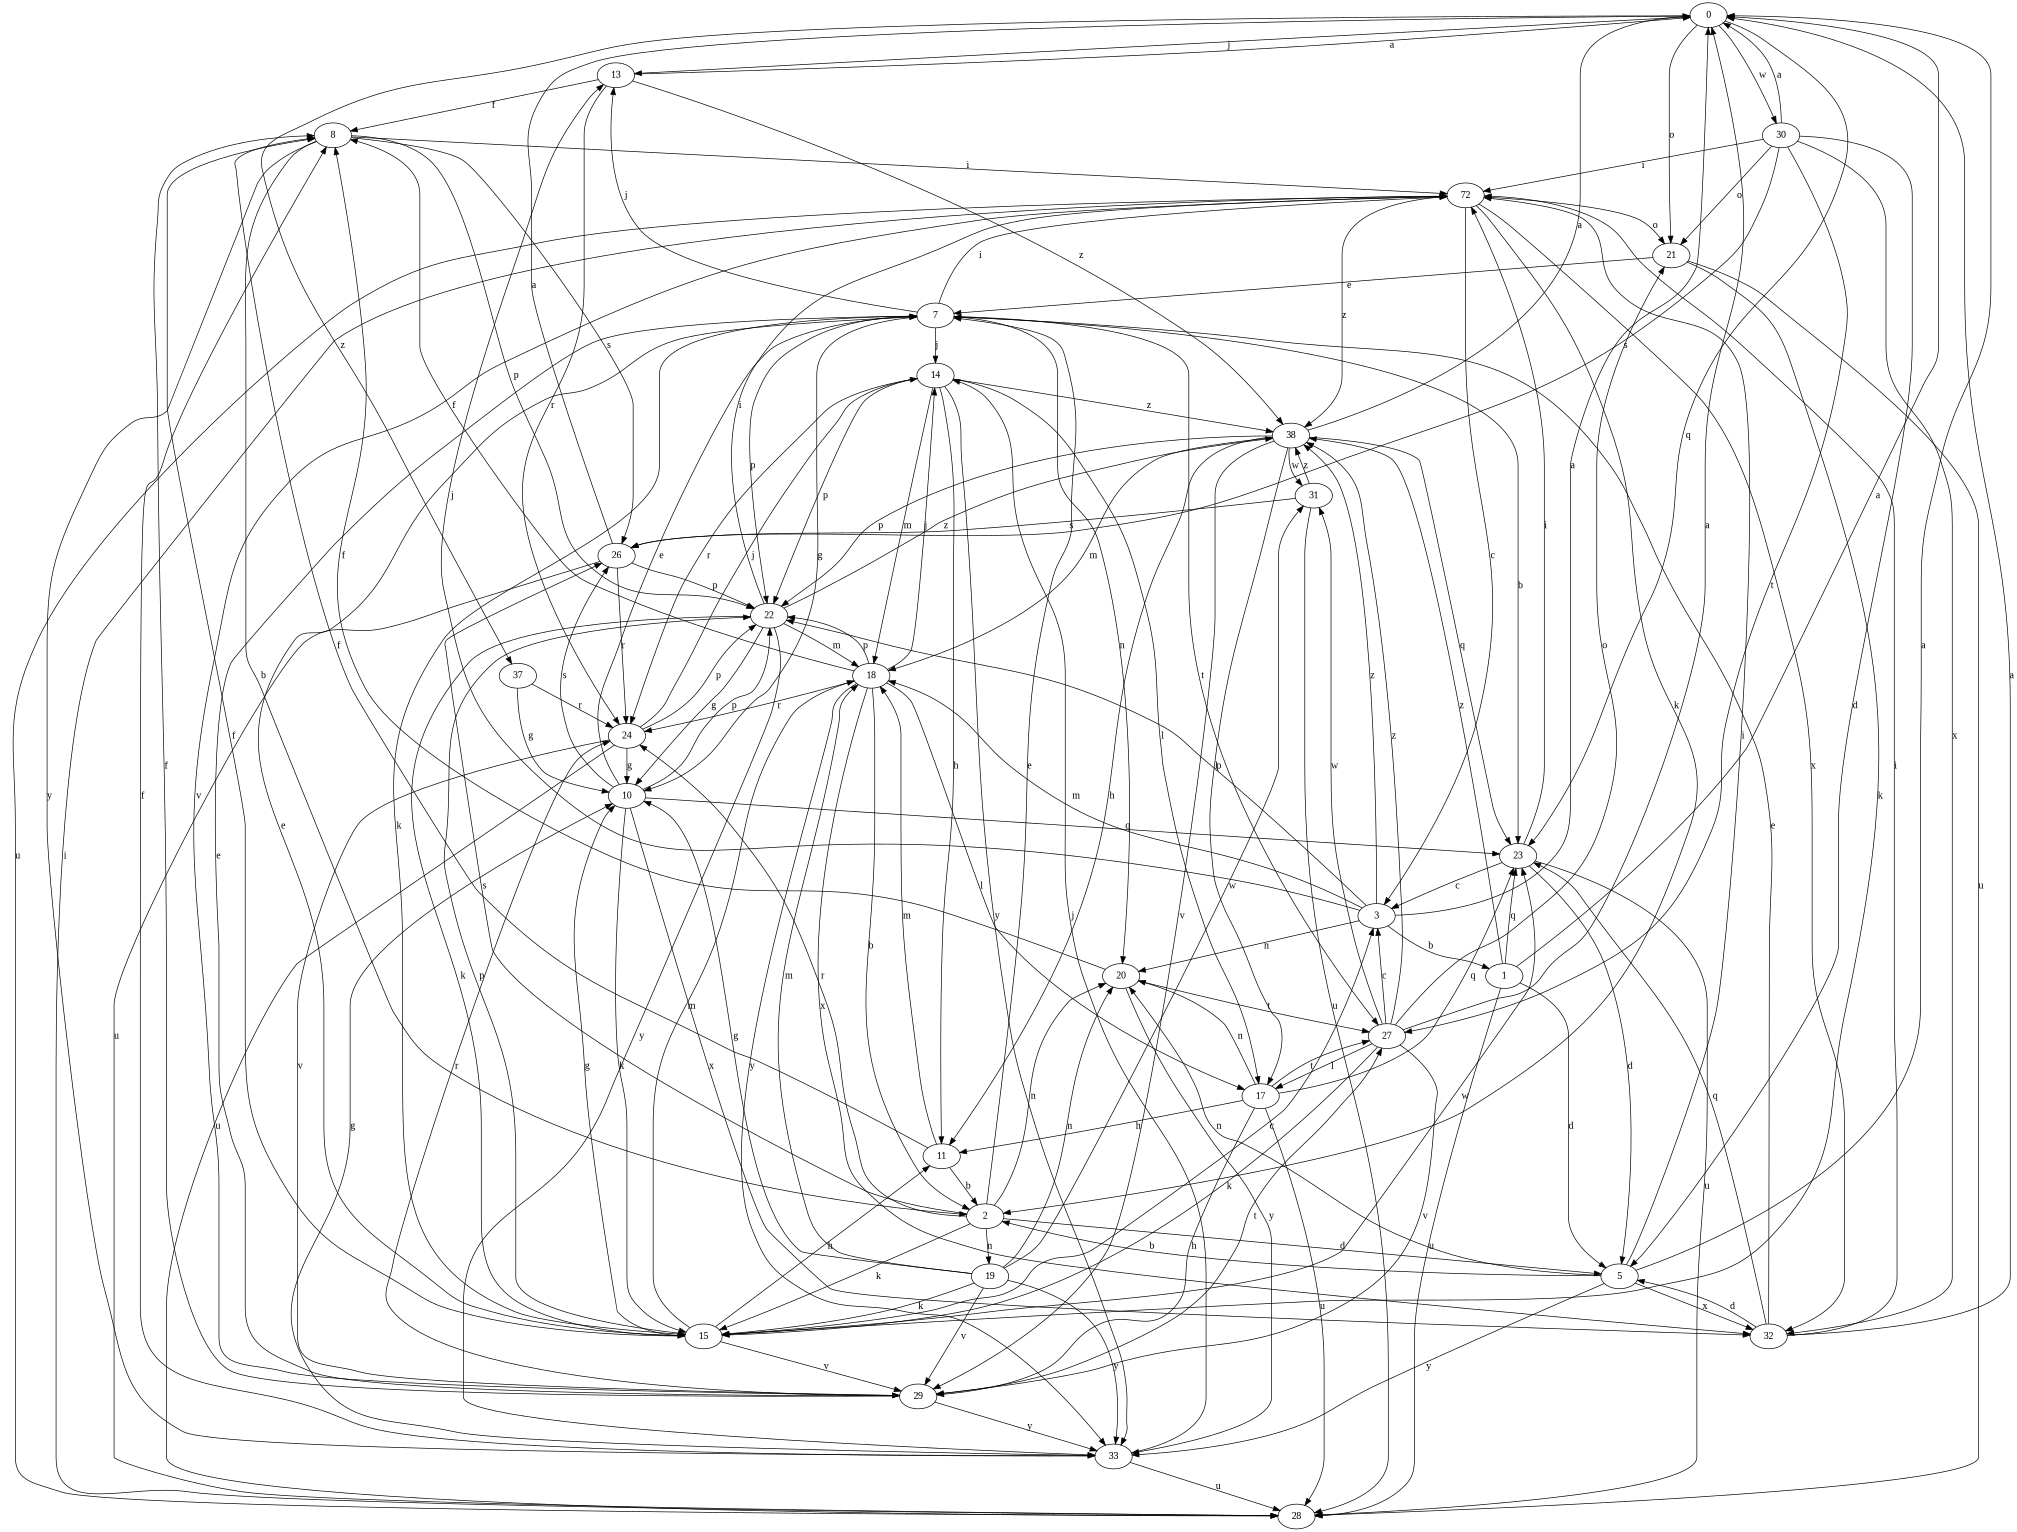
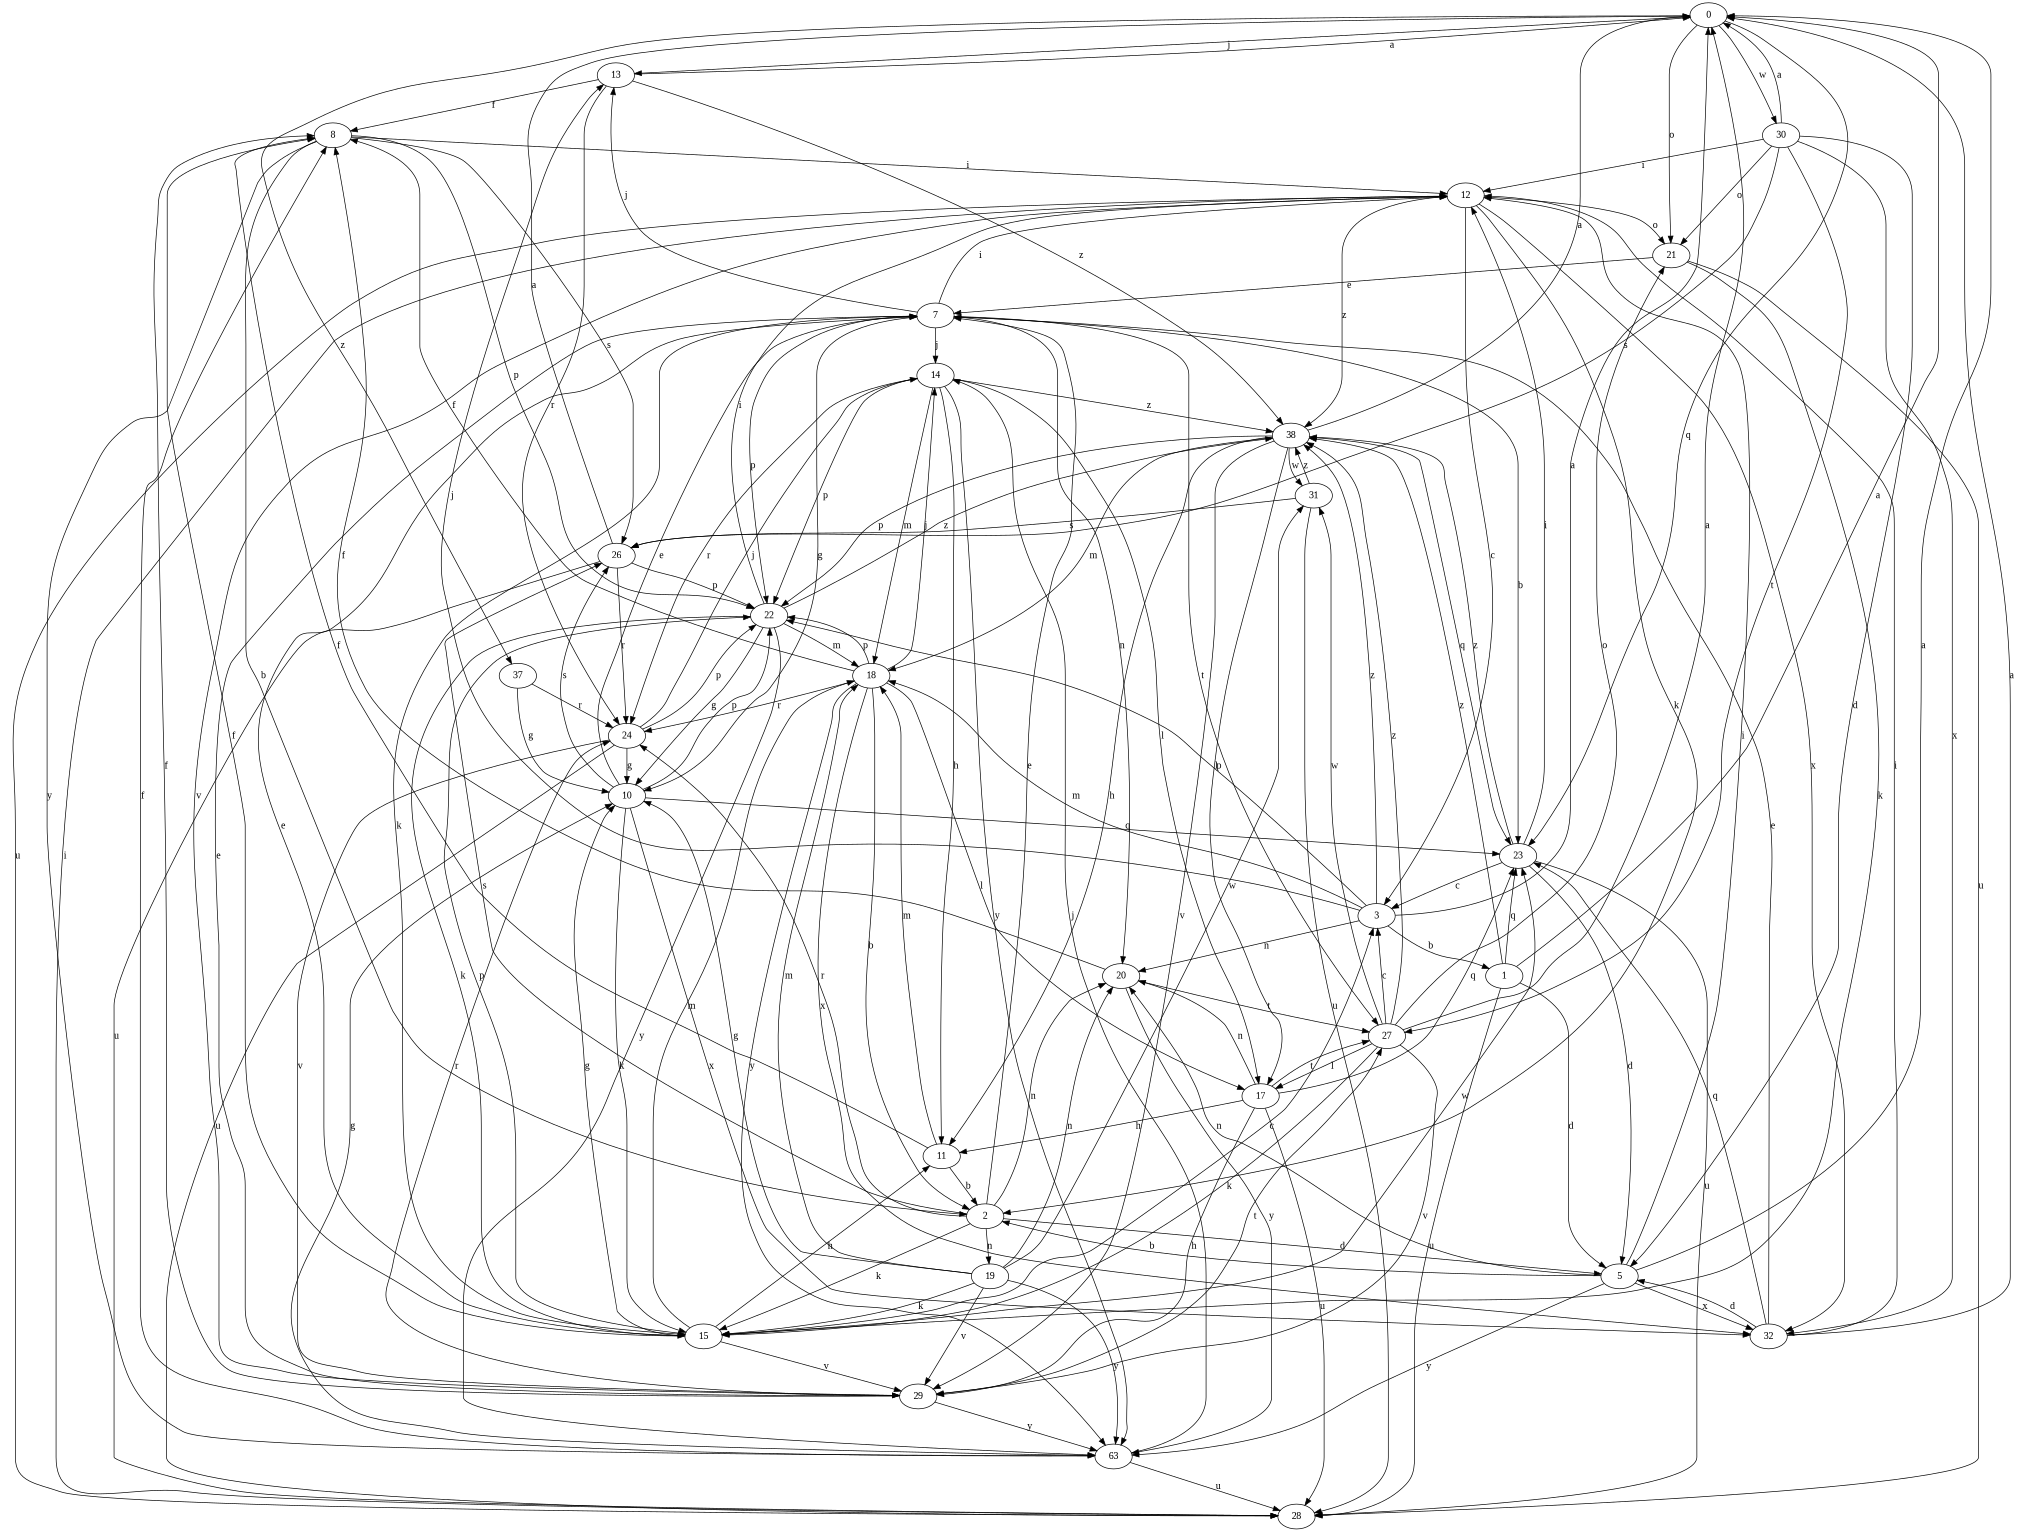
node "72": label "72" -> "12"
edge "23" -> "38": added, label "z"
node "33": label "33" -> "63"
